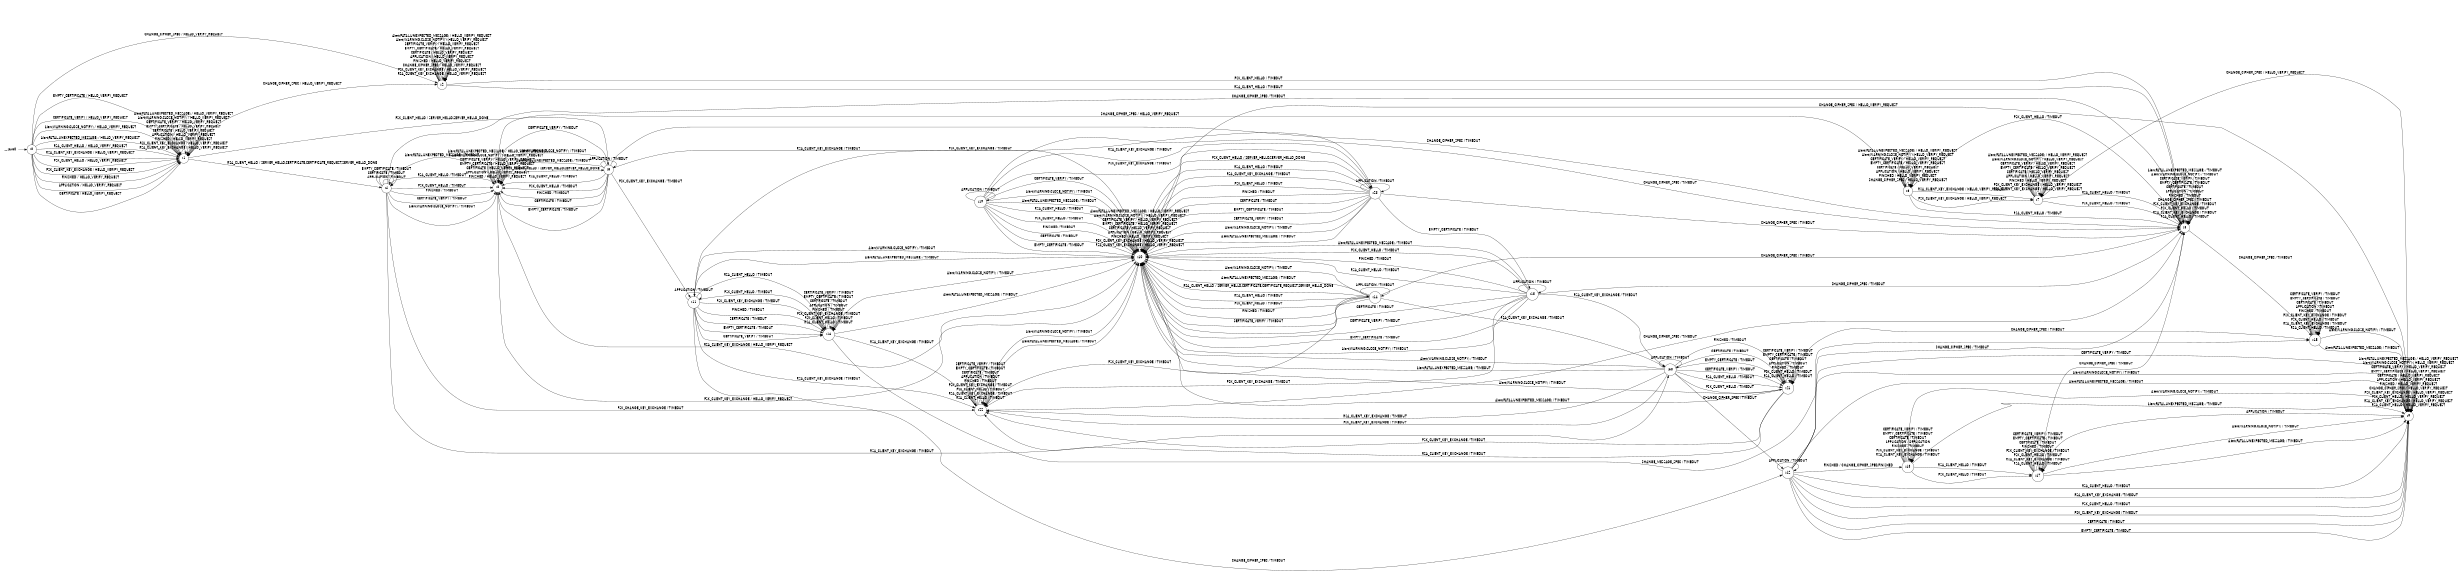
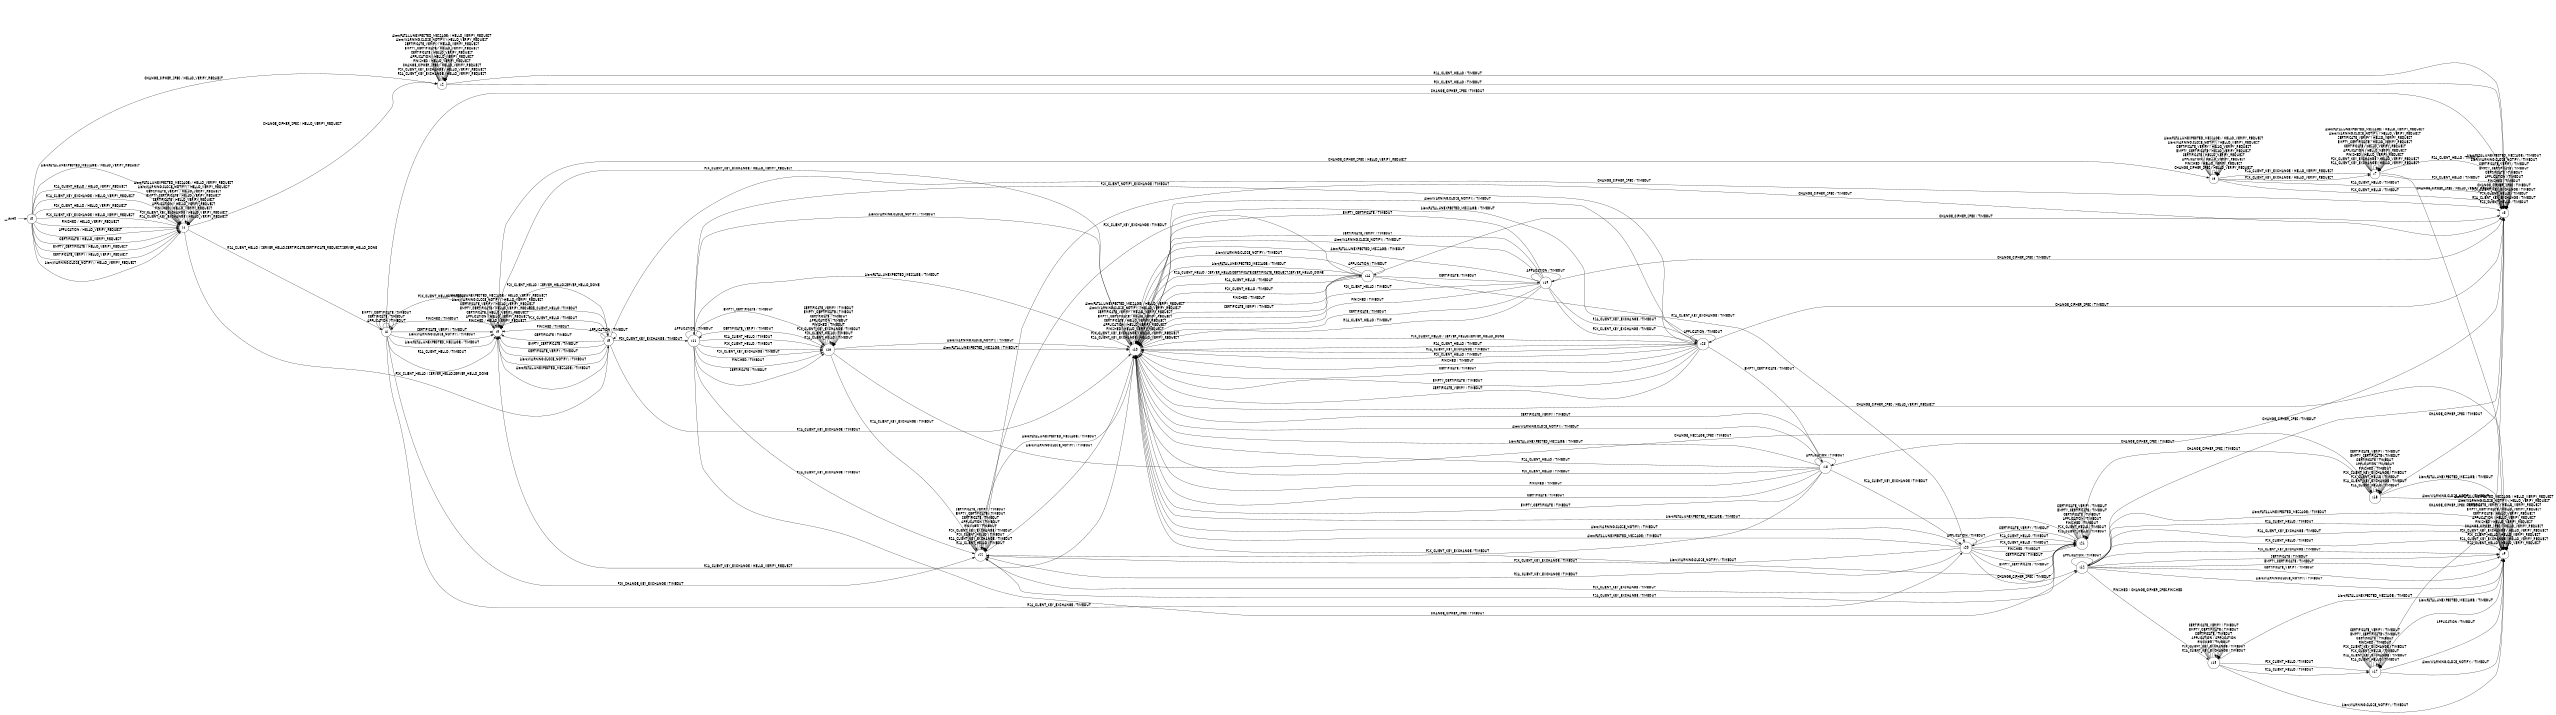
edge "s23" -> "s11": label "PSK_CLIENT_KEY_EXCHANGE / TIMEOUT" -> "PSK_CLIENT_NOTIFY_EXCHANGE / TIMEOUT"
edge "s14" -> "s19": added, label "CERTIFICATE / TIMEOUT"
edge "s3" -> "s18": reversed
node "s60": label "s60" -> "s20"
